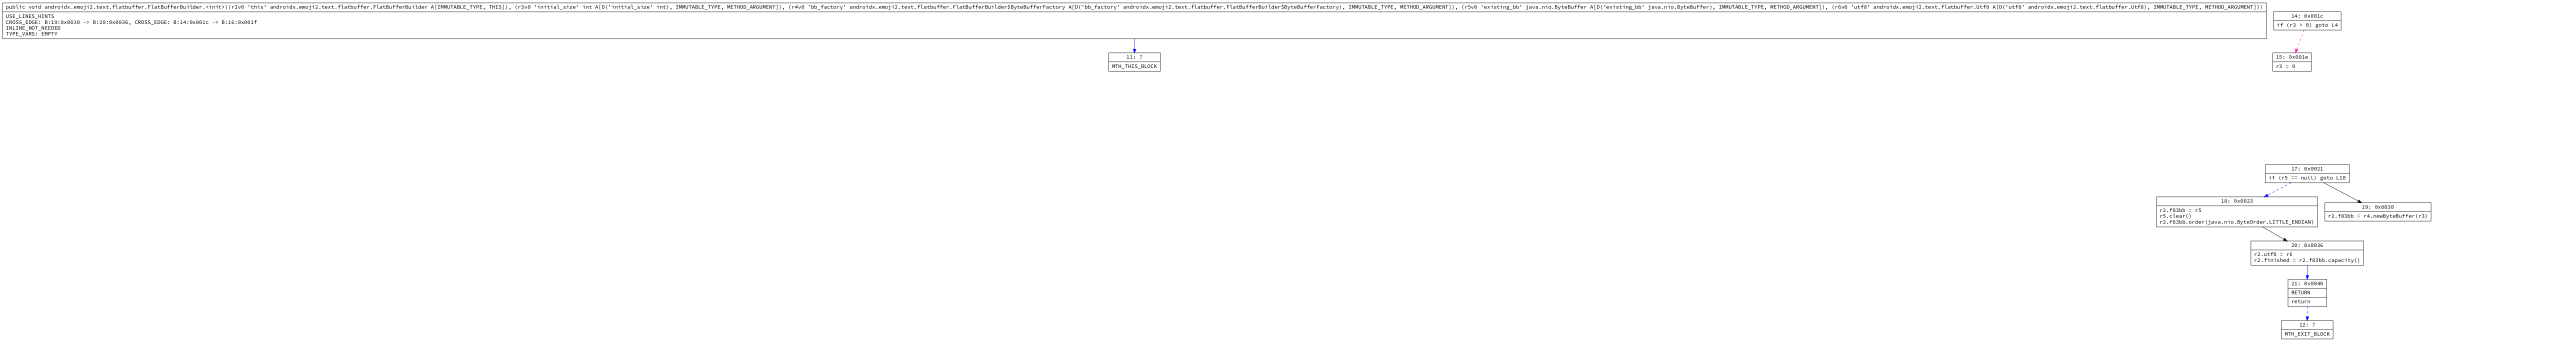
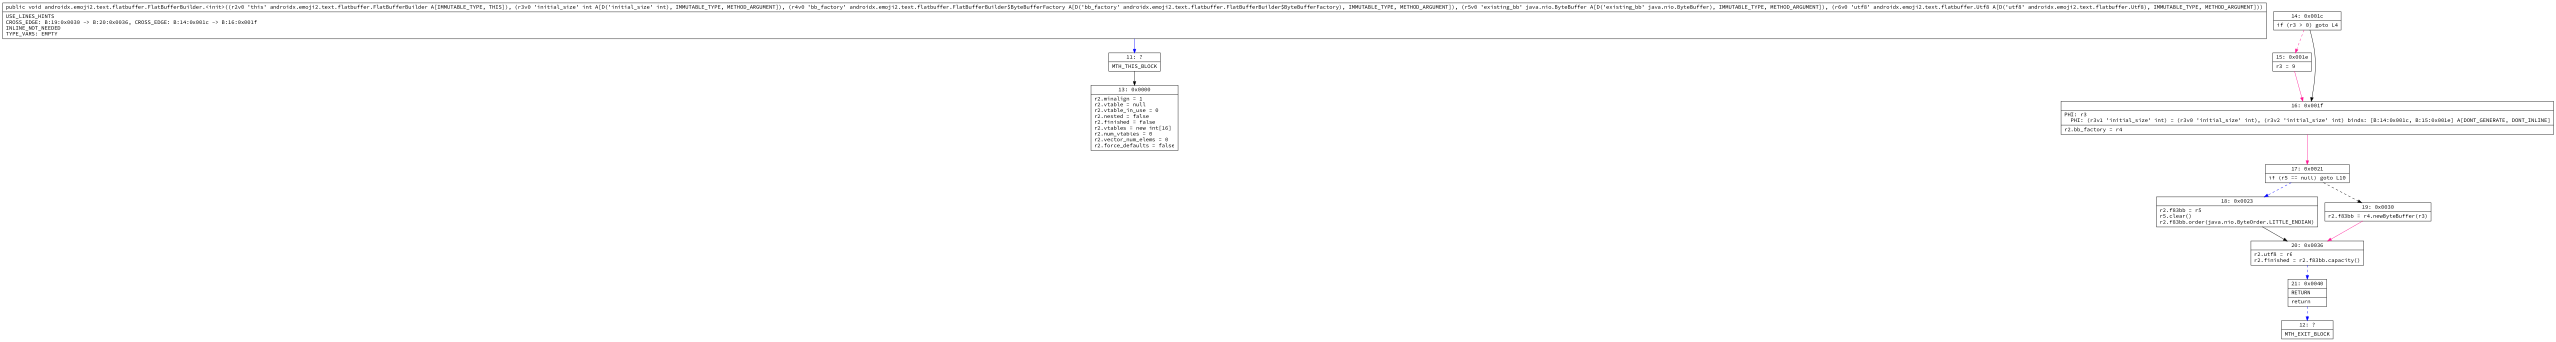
node "13: 0x0000": added
node "16: 0x001f": added
edge "17: 0x0021" -> "19: 0x0030": style solid -> dashed
edge "19: 0x0030" -> "20: 0x0036": added
edge "20: 0x0036" -> "21: 0x0040": style solid -> dashed
